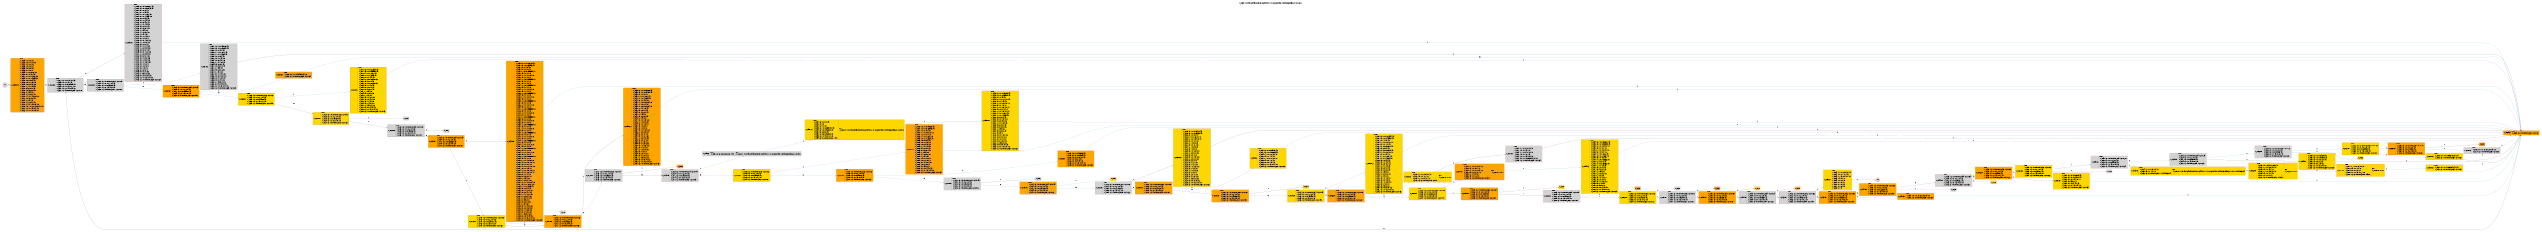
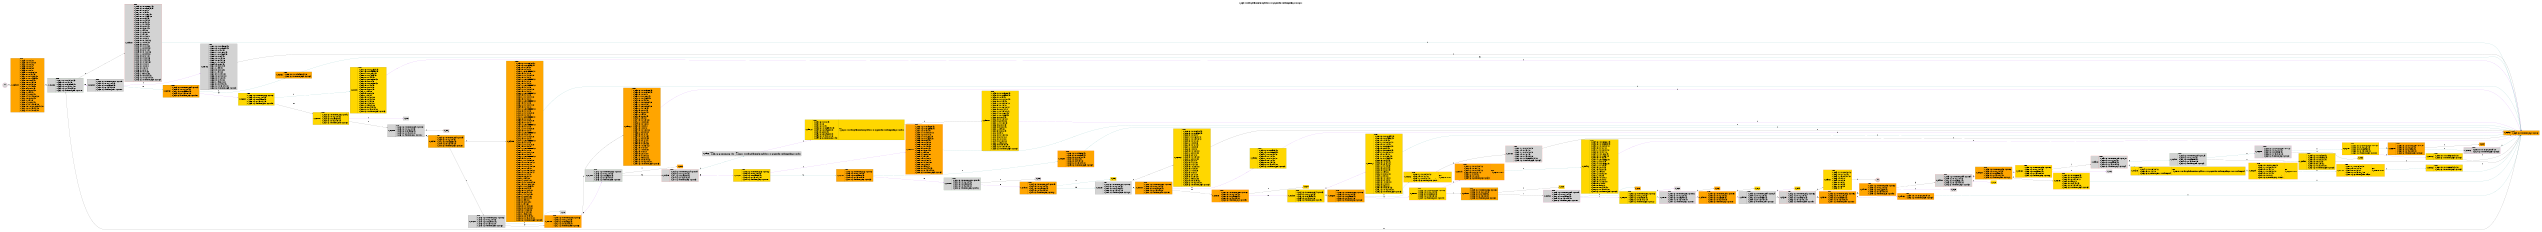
node "0x401715 [28]": fillcolor gold -> lightgrey
